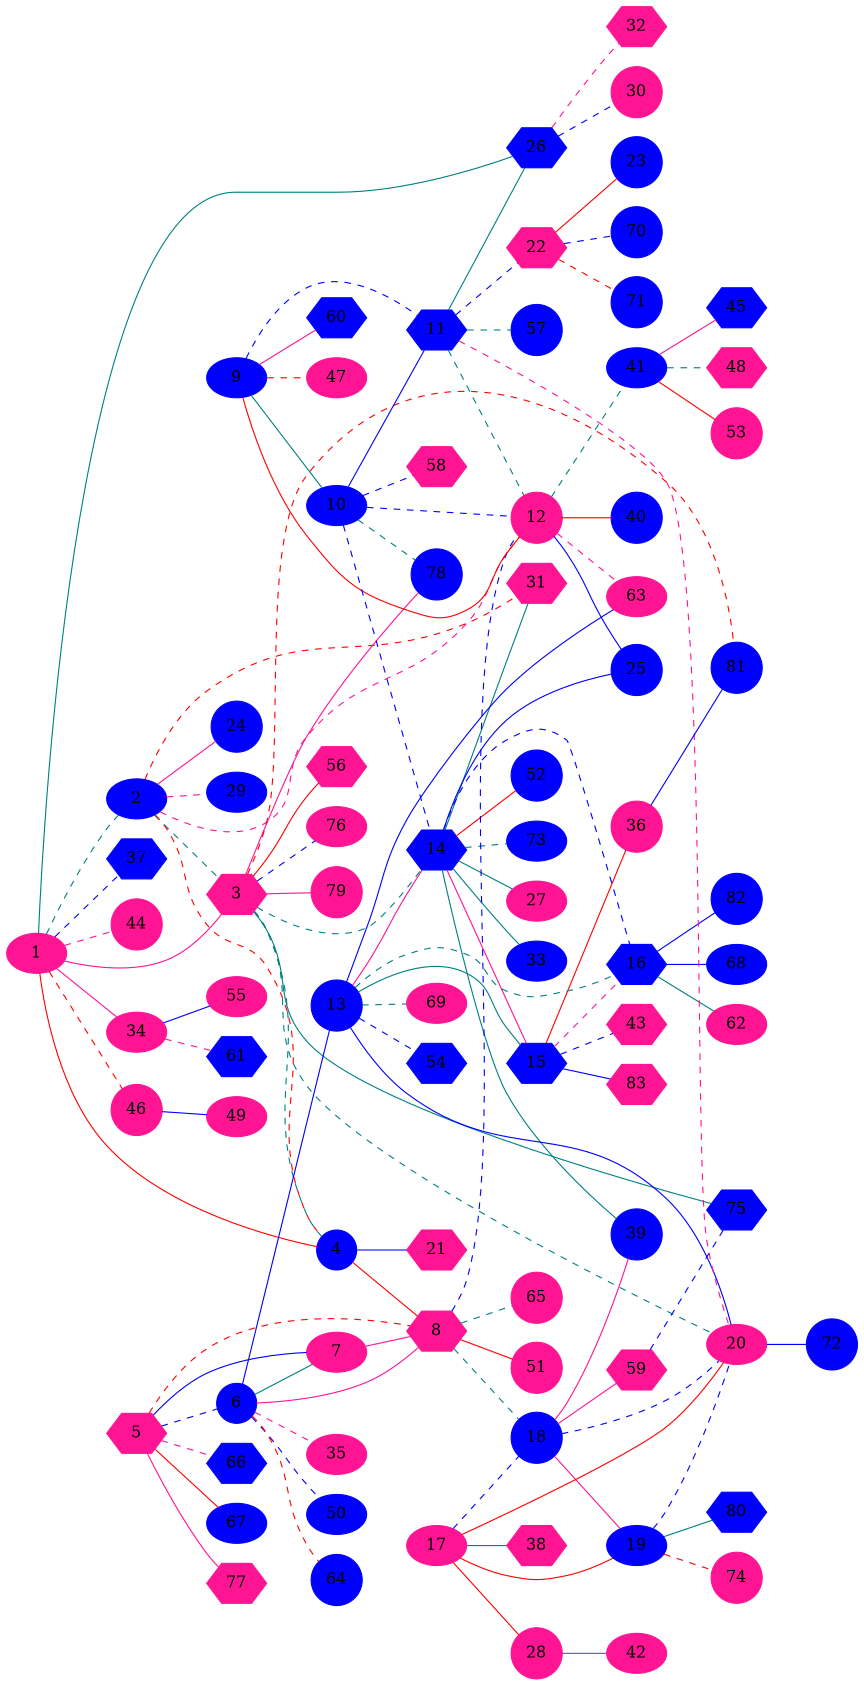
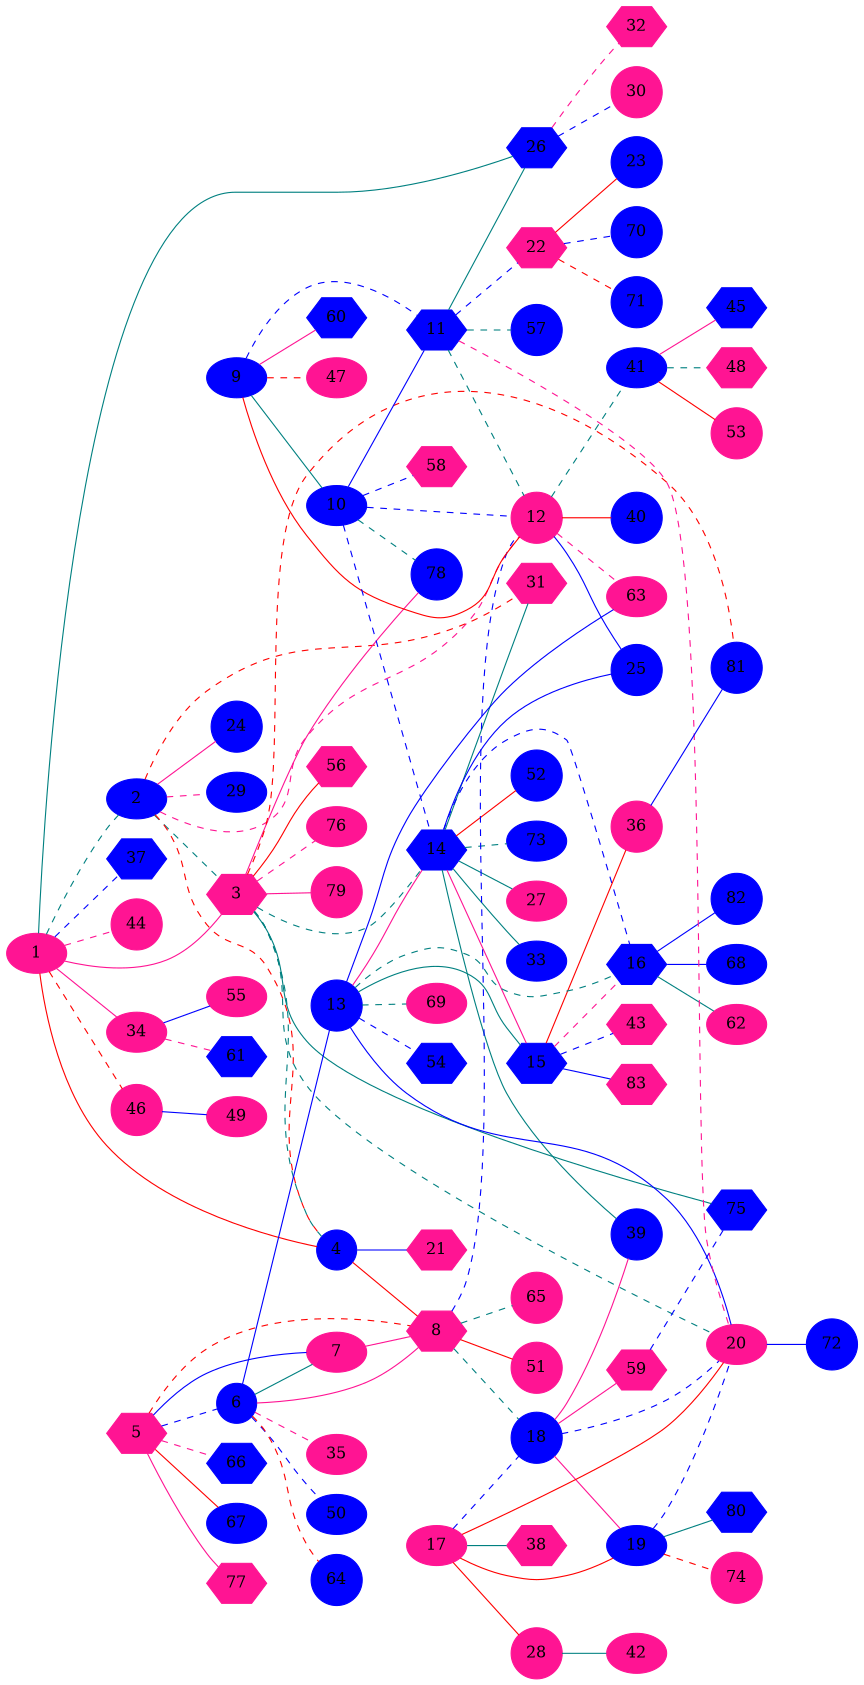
edge "76" -- "3": color blue -> deeppink
